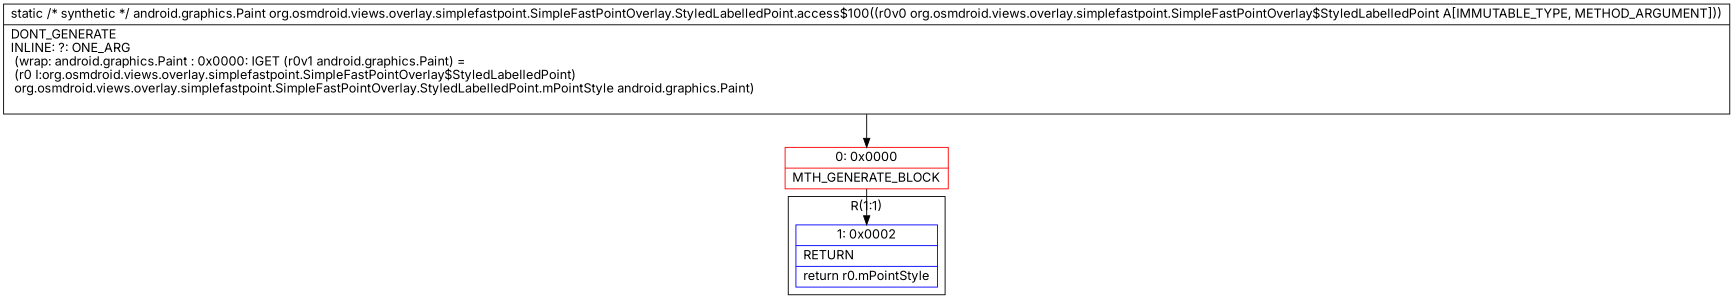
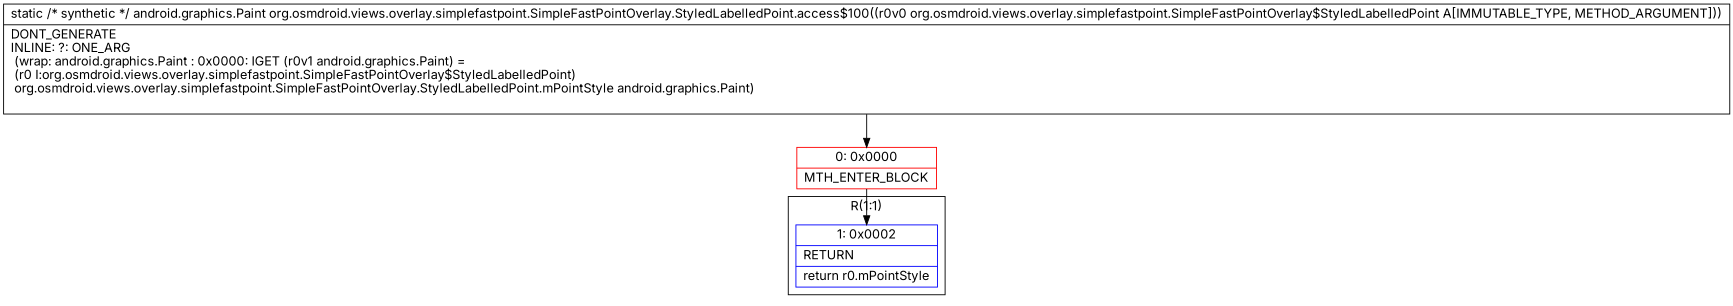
node "0: 0x0000": text "MTH_GENERATE_BLOCK" -> "MTH_ENTER_BLOCK"
